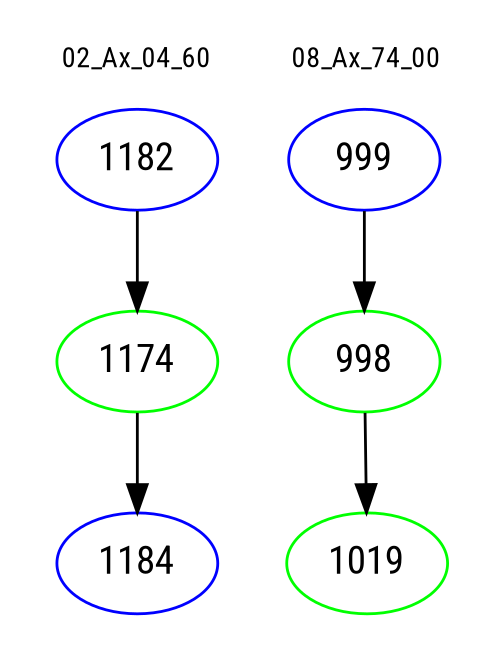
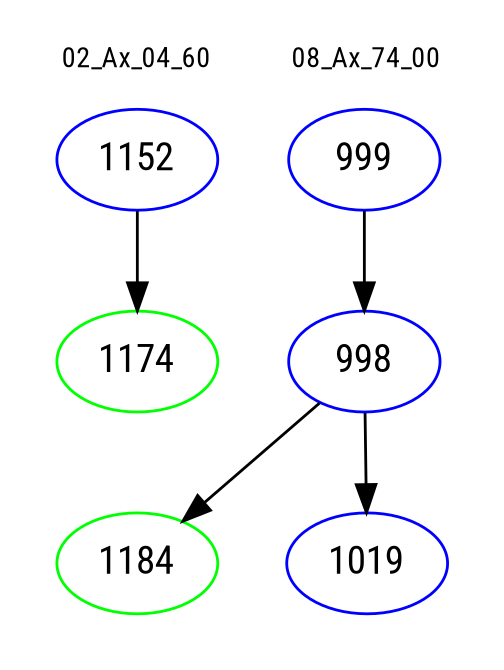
node "1182": label "1182" -> "1152"
node "998": color green -> blue
edge "1174" -> "1184": now "998" -> "1184"
node "1184": color blue -> green
node "1019": color green -> blue
